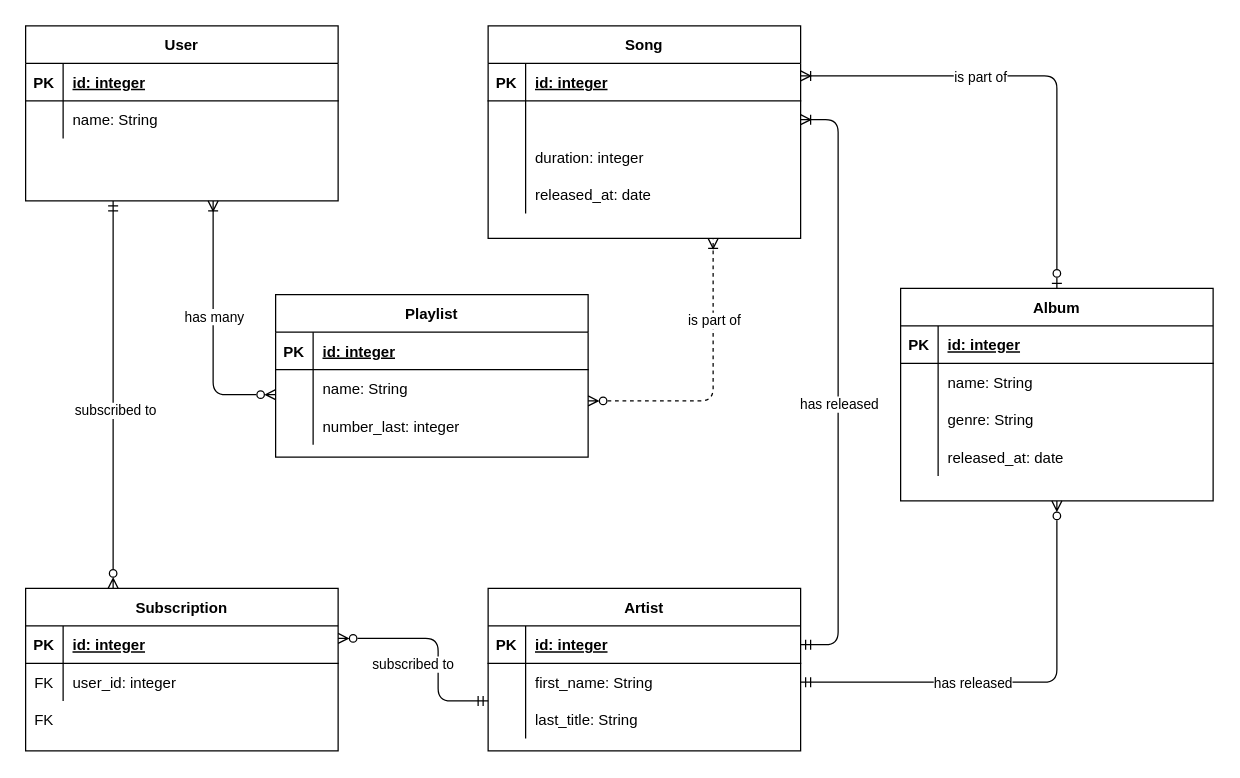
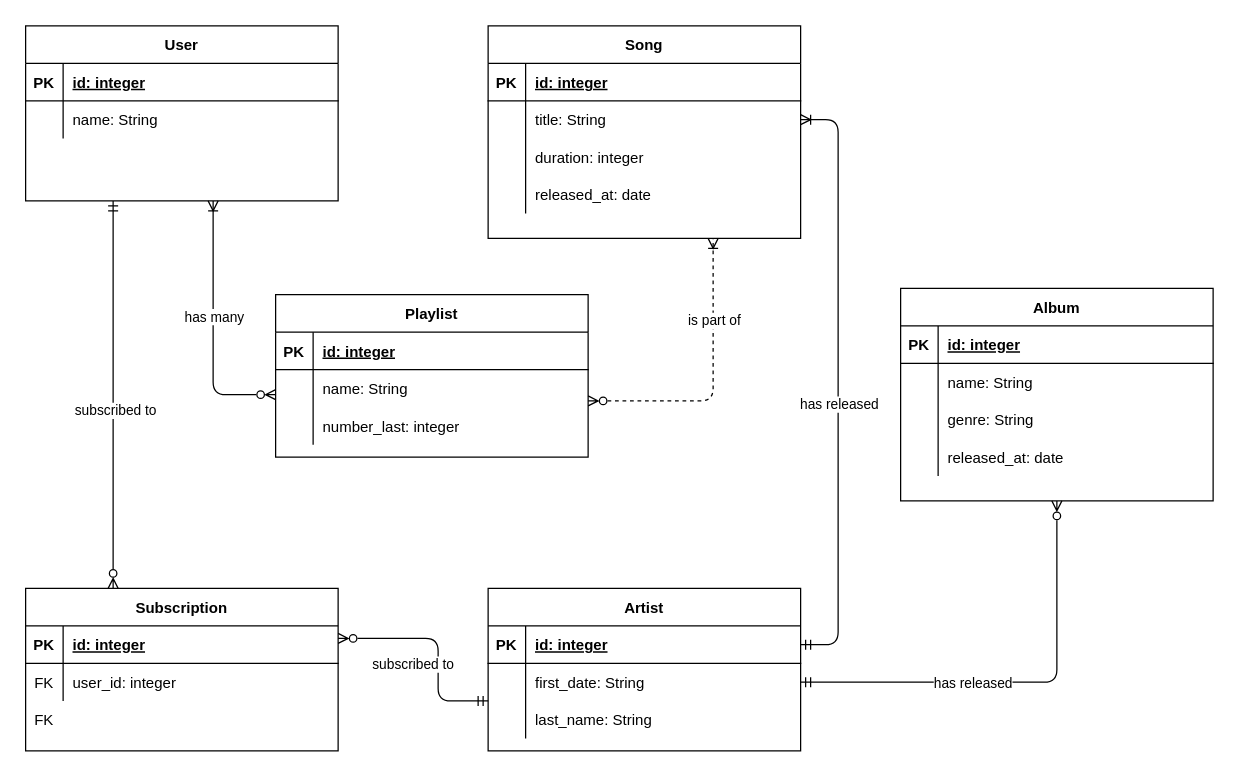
edge "Song" -- "Album": removed, label "is part of"
node "title: String": added
node "first_name: String": label "first_name: String" -> "first_date: String"
node "last_title: String": label "last_title: String" -> "last_name: String"
